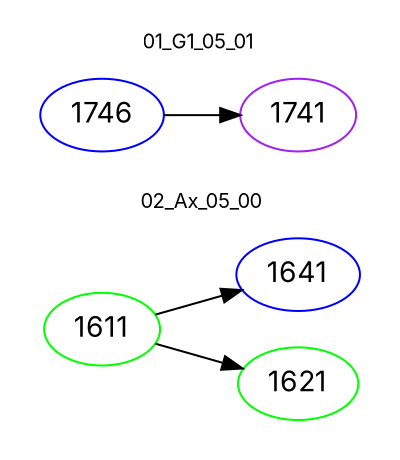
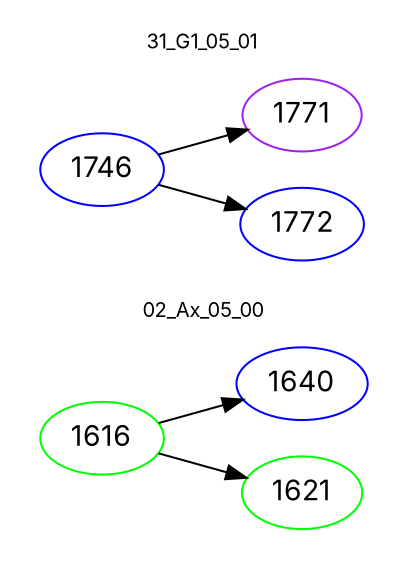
cluster "01_G1_05_01": label "01_G1_05_01" -> "31_G1_05_01"
node "1741": label "1741" -> "1771"
node "1772": added
node "1641": label "1641" -> "1640"
node "1611": label "1611" -> "1616"
